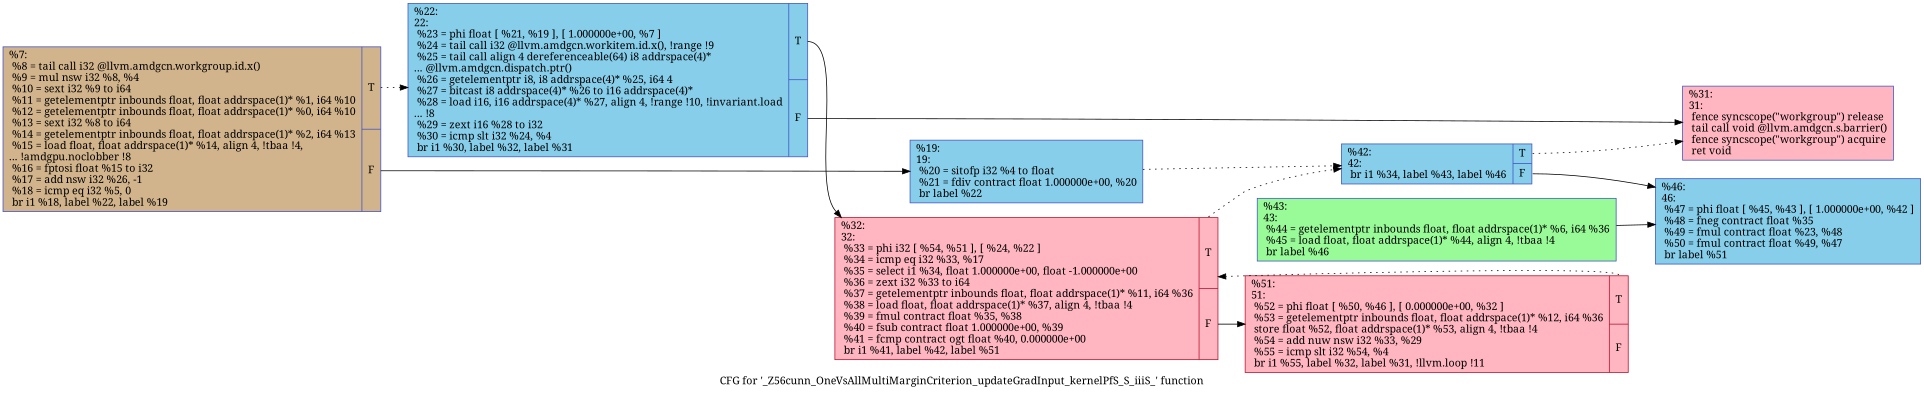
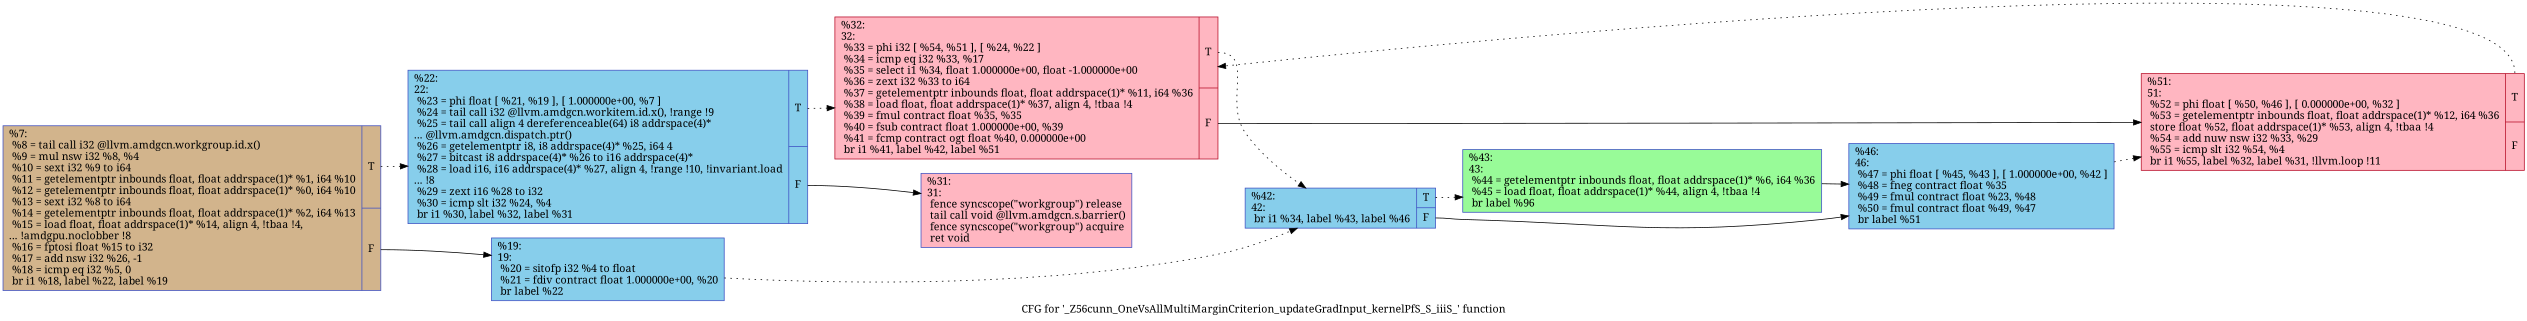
edge "%22:" -> "%32:": style solid -> dotted
edge "%42:" -> "%31:": now "%42:" -> "%43:"
edge "%46:" -> "%51:": added
node "%43:": text "br label %46" -> "br label %96"
node "%32:": text "%39 = fmul contract float %35, %38" -> "%39 = fmul contract float %35, %35"
